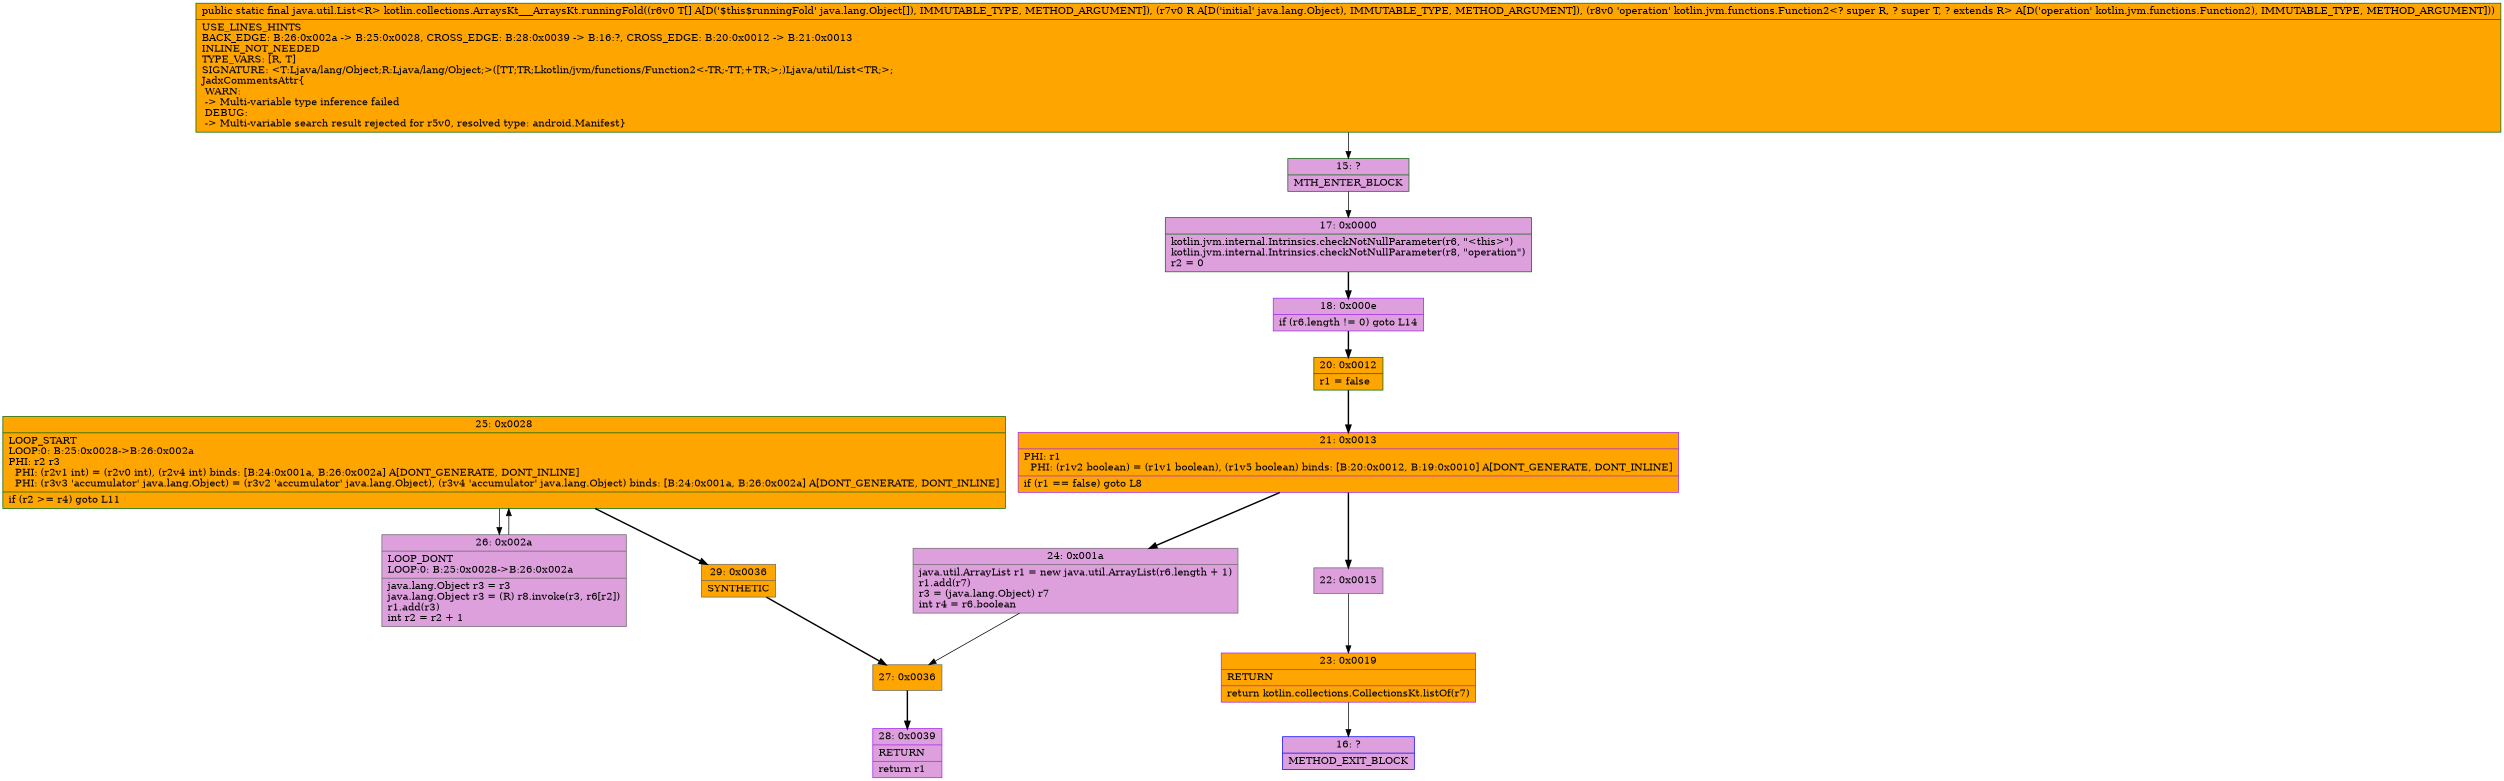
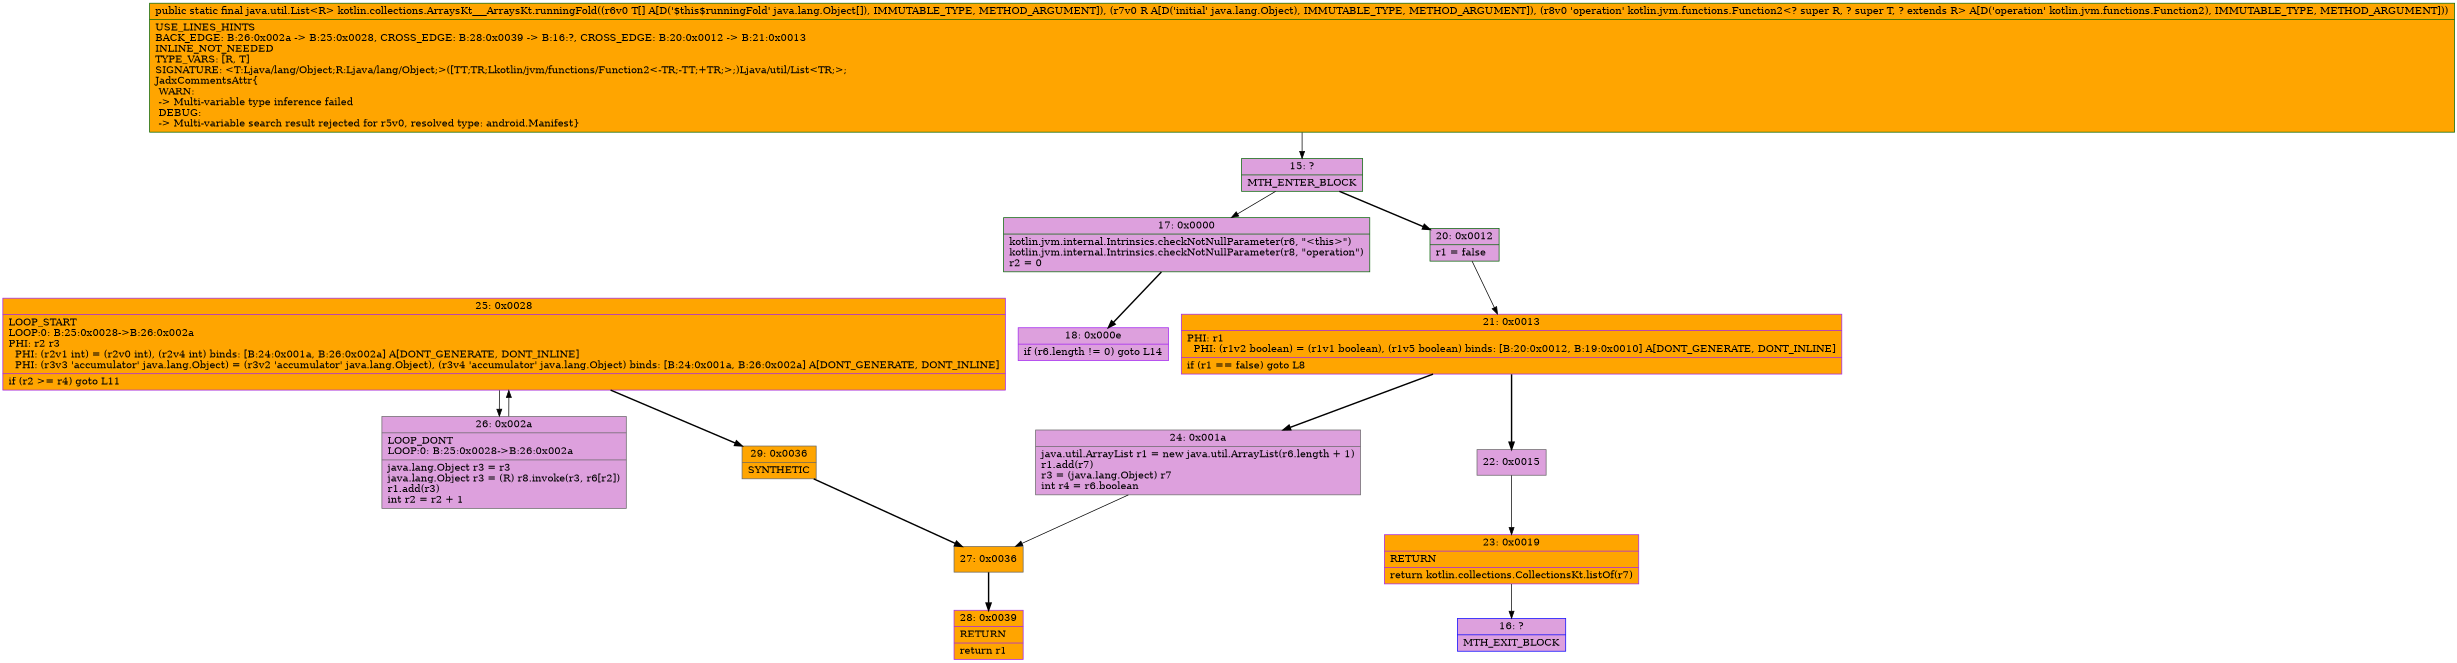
edge "18: 0x000e" -> "20: 0x0012": now "15: ?" -> "20: 0x0012"
node "20: 0x0012": fillcolor orange -> plum
edge "20: 0x0012" -> "21: 0x0013": style bold -> solid
node "25: 0x0028": color darkgreen -> purple
node "28: 0x0039": fillcolor plum -> orange
node "16: ?": text "METHOD_EXIT_BLOCK" -> "MTH_EXIT_BLOCK"
